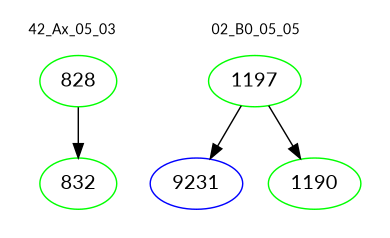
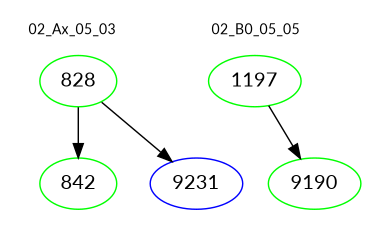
cluster "42_Ax_05_03": label "42_Ax_05_03" -> "02_Ax_05_03"
edge "1197" -> "9231": now "828" -> "9231"
node "832": label "832" -> "842"
node "1190": label "1190" -> "9190"
